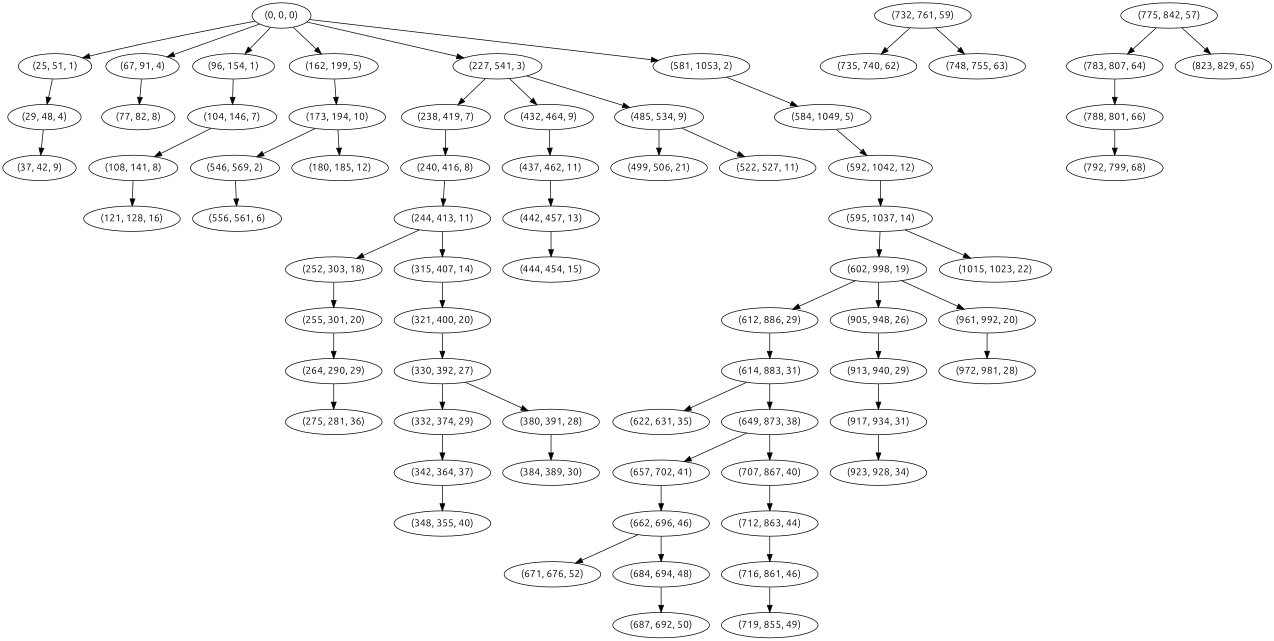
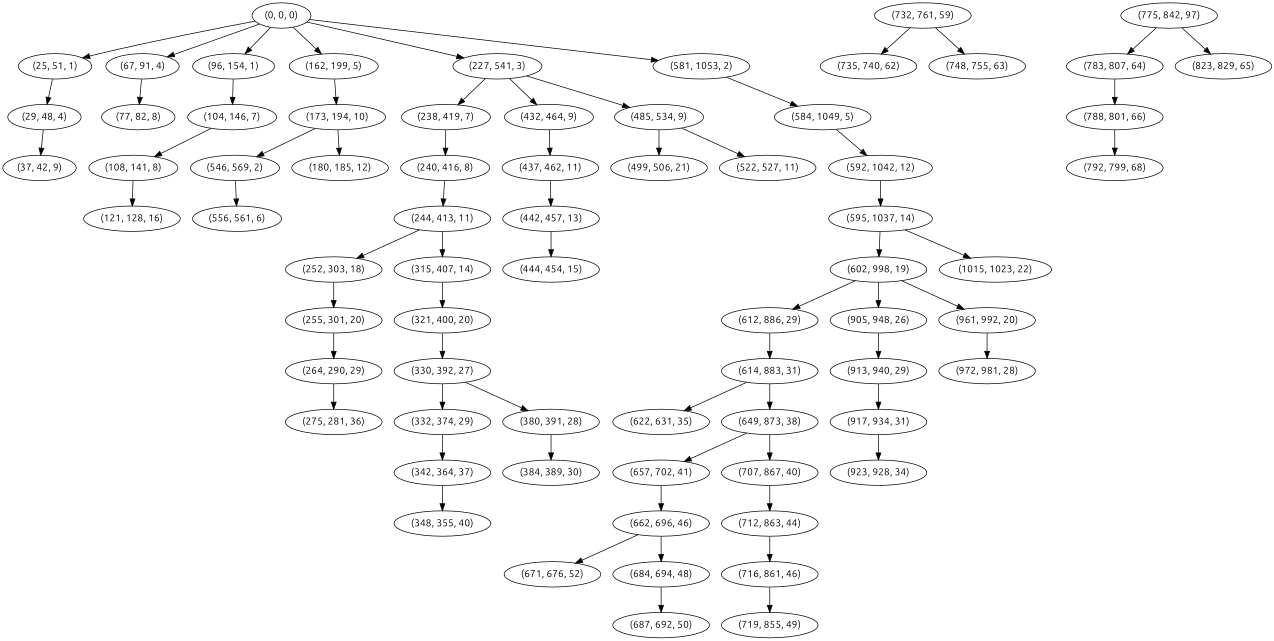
node "(775, 842, 57)": label "(775, 842, 57)" -> "(775, 842, 97)"
